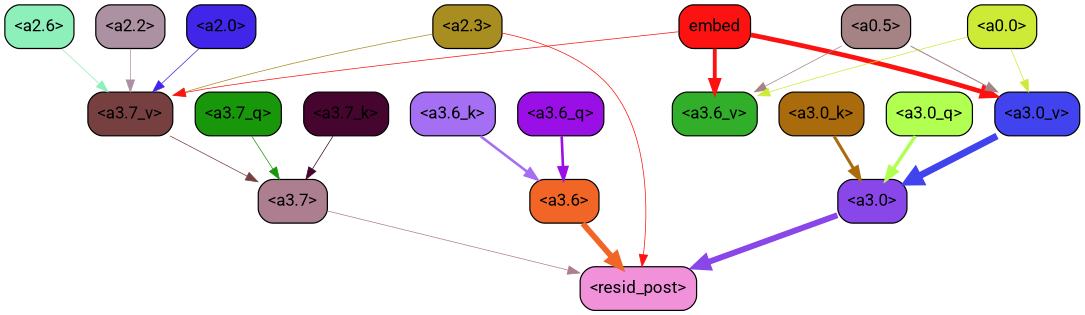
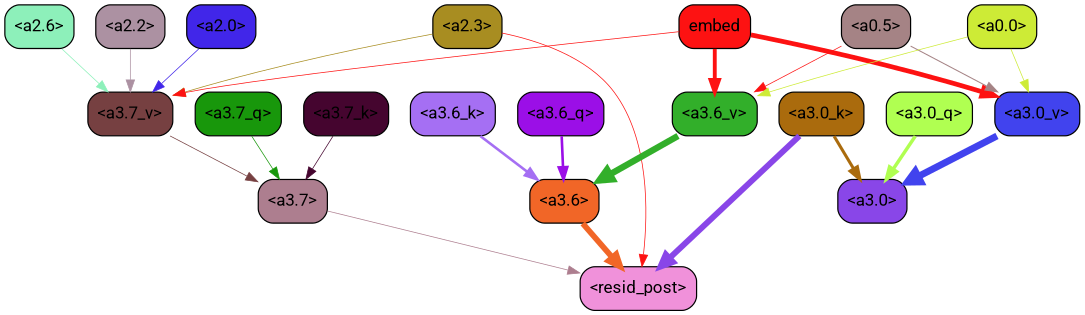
edge "<a0.5>" -> "<a3.6_v>": color #a58385 -> #fd1212
edge "<a3.6_v>" -> "<a3.6>": added
edge "<a3.0>" -> "<resid_post>": now "<a3.0_k>" -> "<resid_post>"
